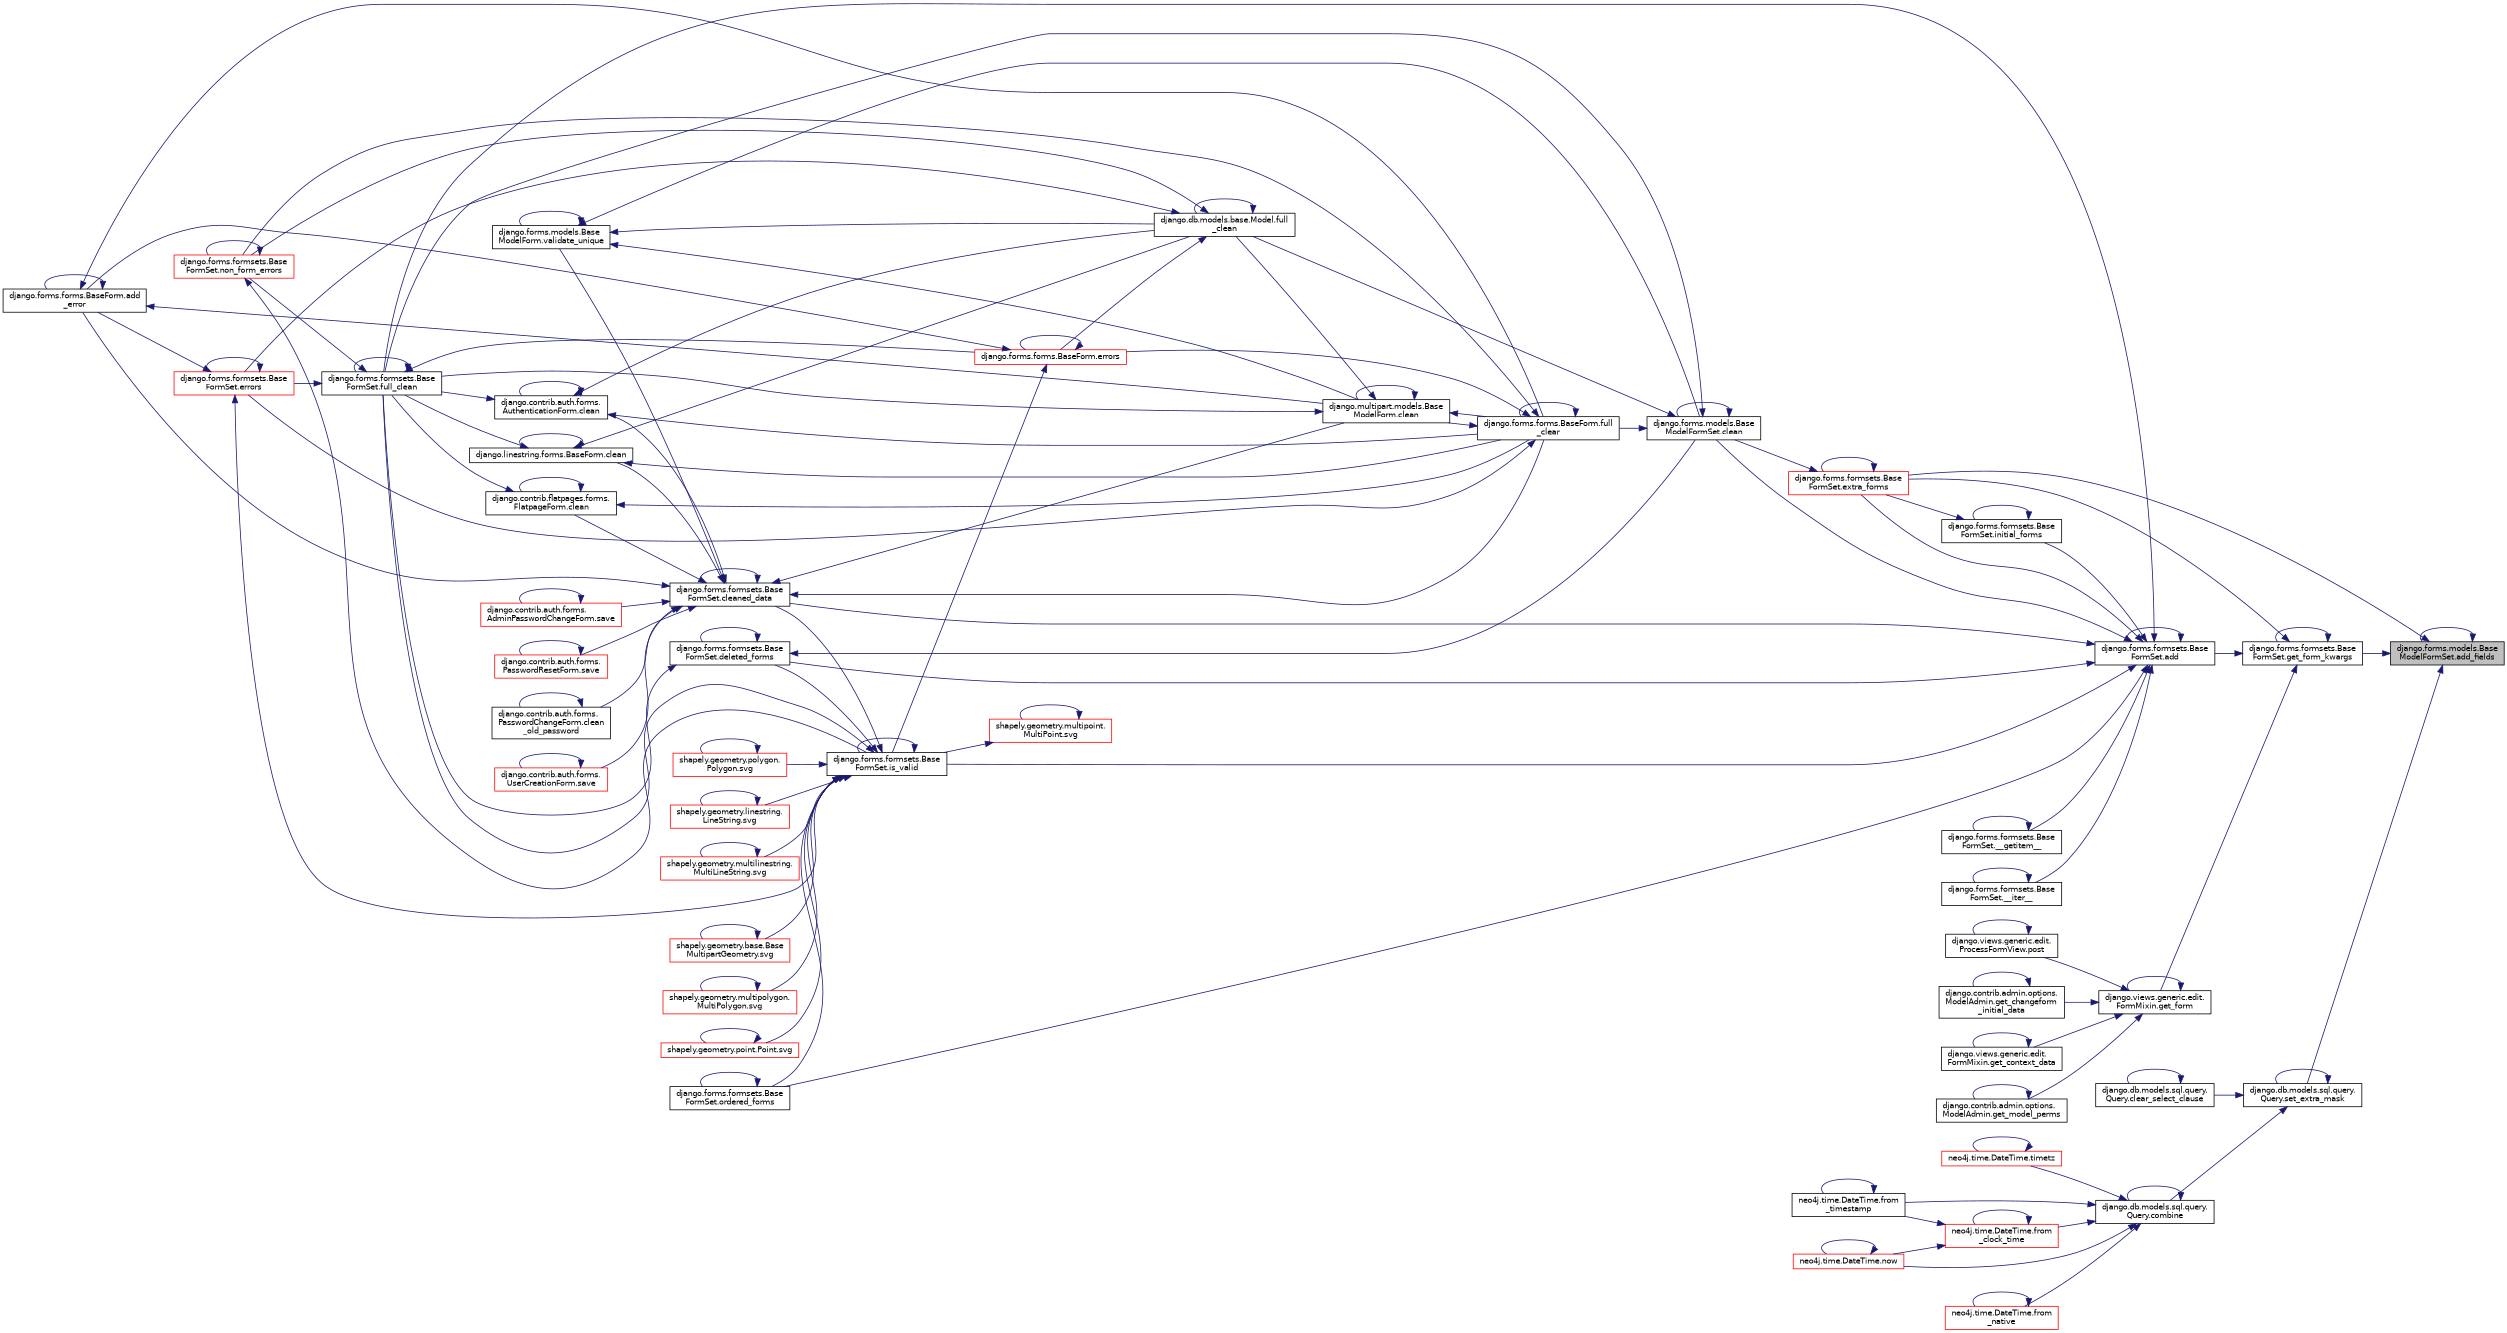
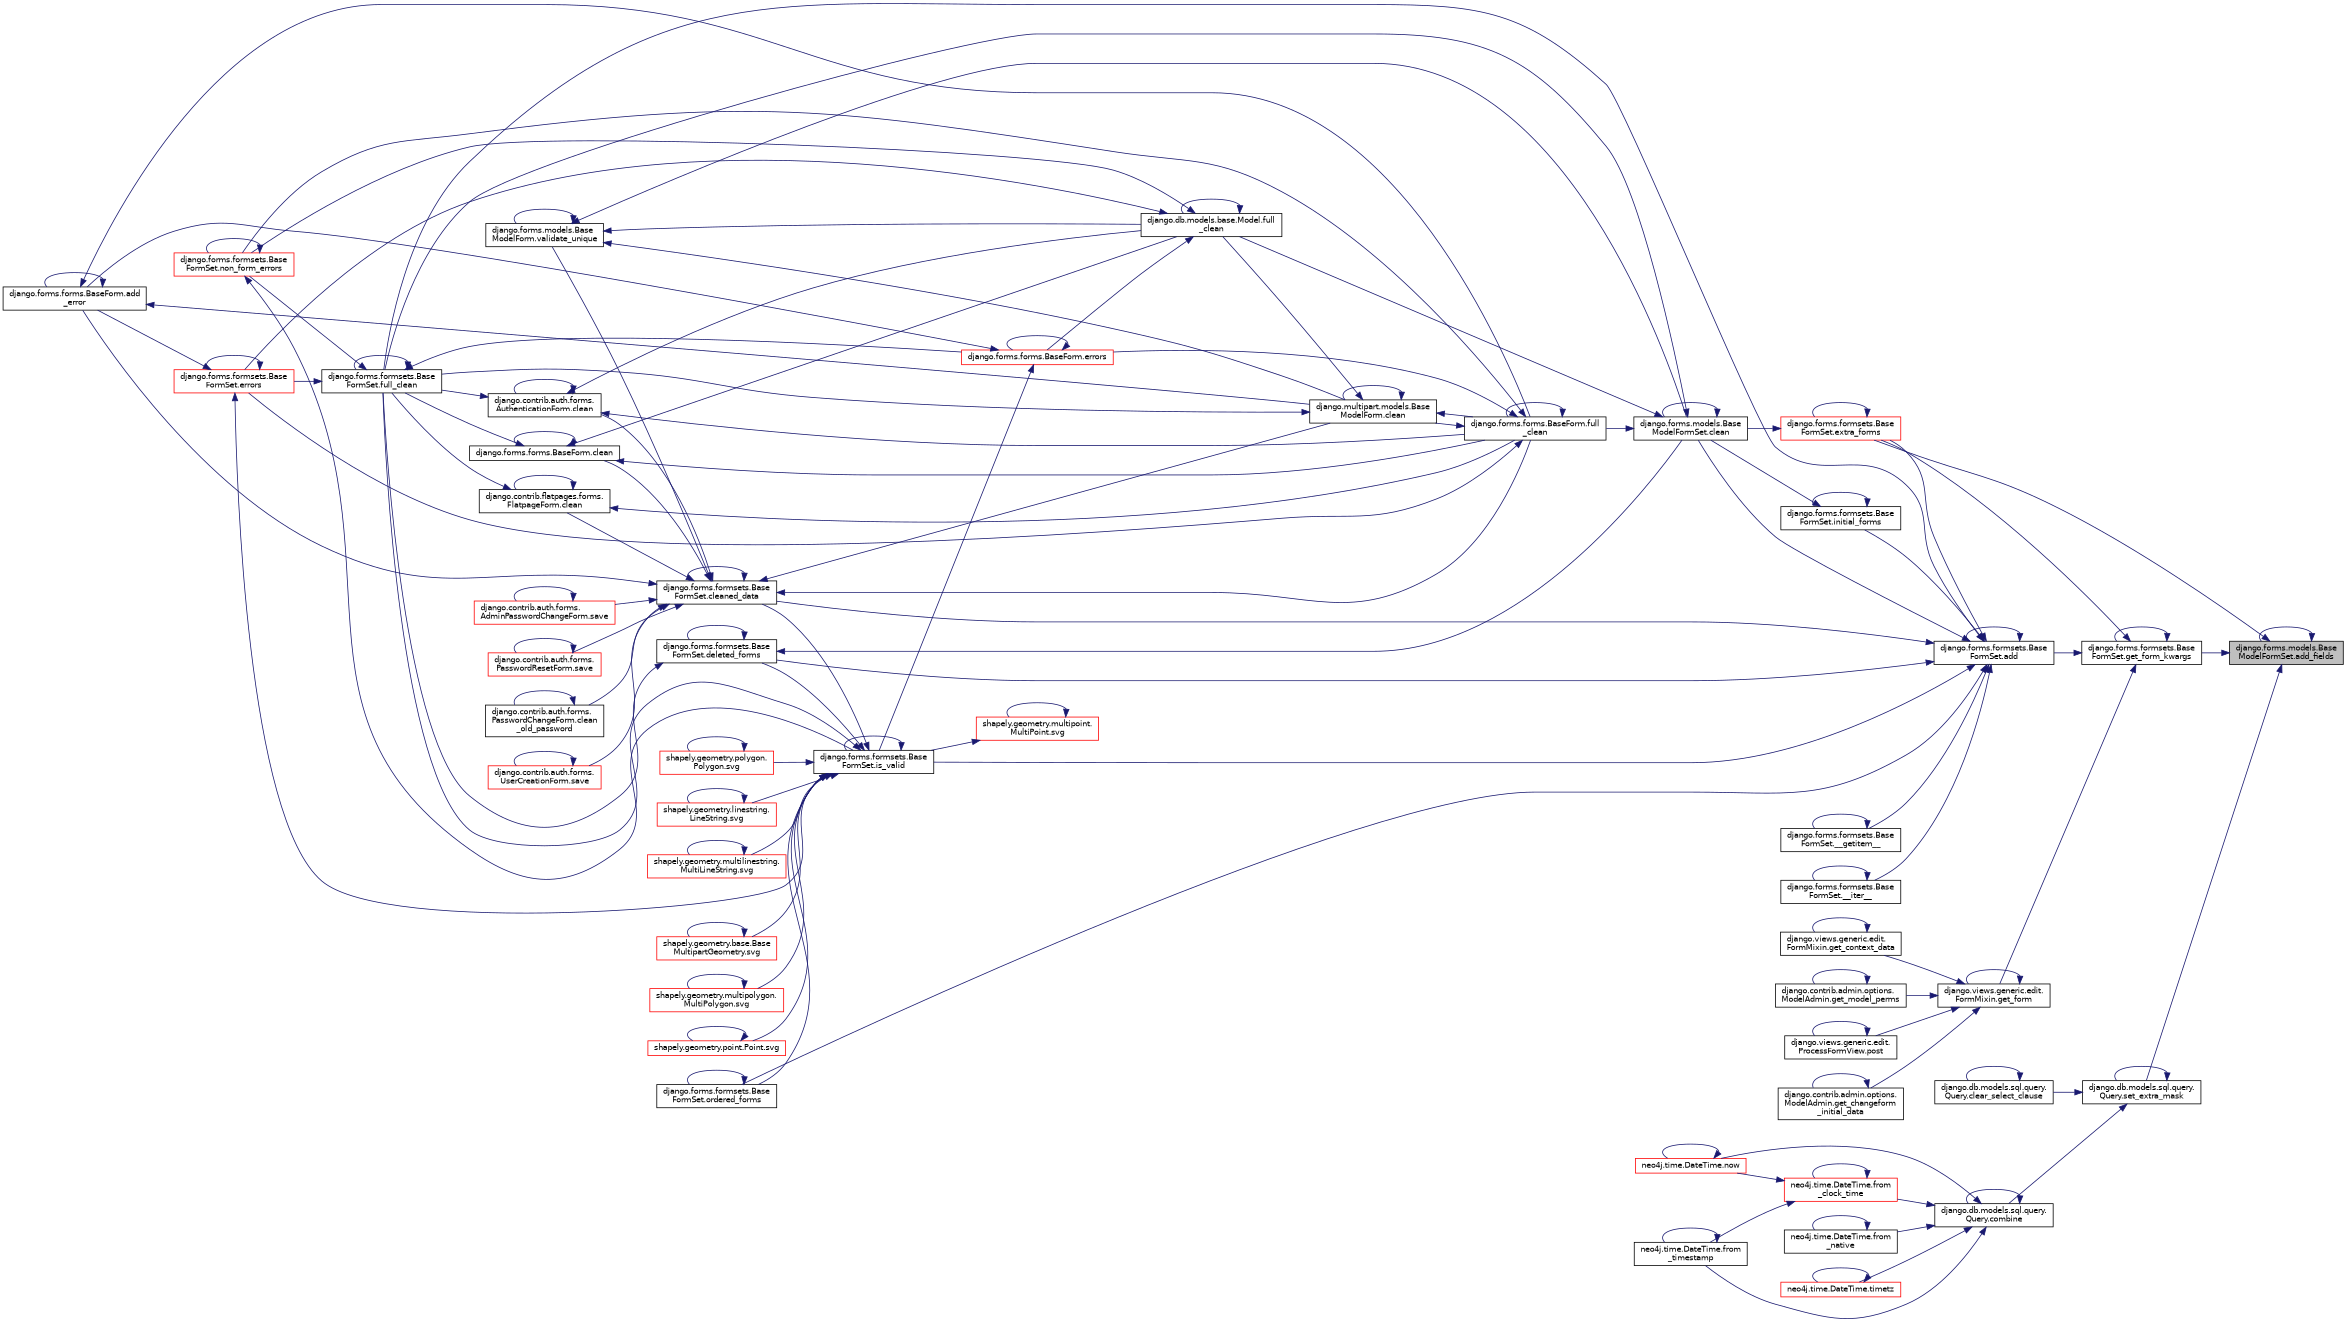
node "django.forms.forms.BaseForm.full _clear": label "django.forms.forms.BaseForm.full _clear" -> "django.forms.forms.BaseForm.full _clean"
node "django.linestring.forms.BaseForm.clean": label "django.linestring.forms.BaseForm.clean" -> "django.forms.forms.BaseForm.clean"
edge "django.forms.formsets.Base FormSet.extra_forms" -> "django.forms.formsets.Base FormSet.initial_forms": now "django.forms.models.Base ModelFormSet.clean" -> "django.forms.formsets.Base FormSet.initial_forms"
node "neo4j.time.DateTime.from _native": color red -> black
